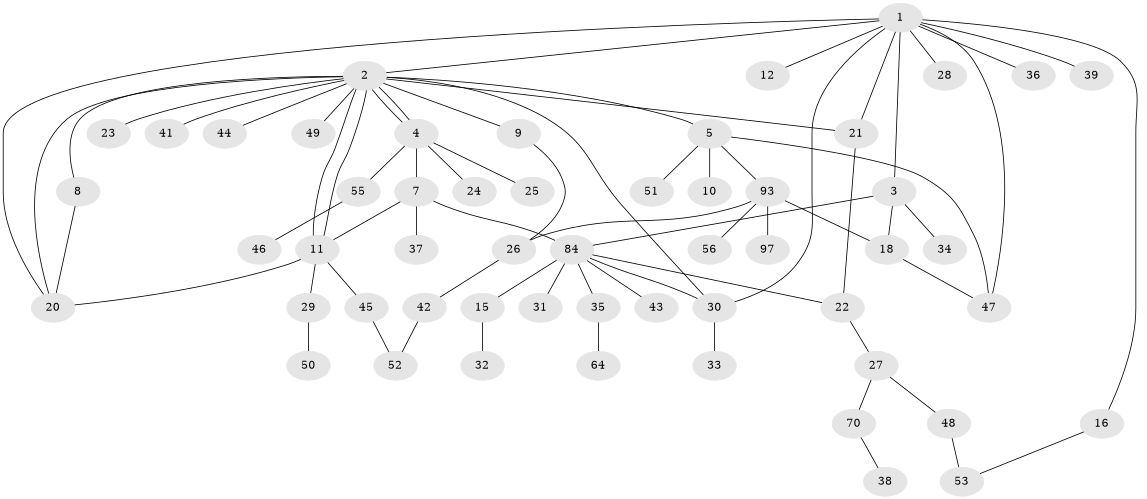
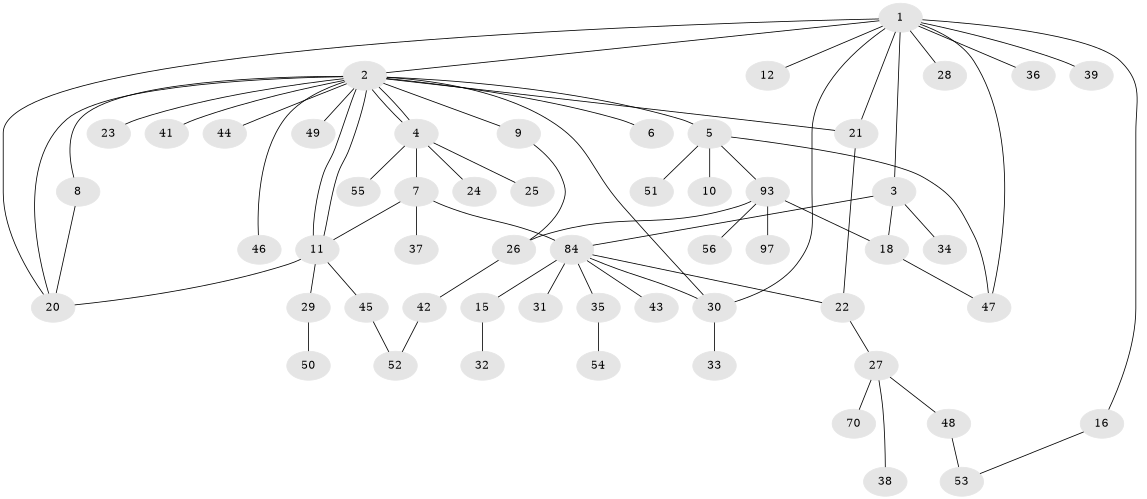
node "6": added
edge "55" -- "46": now "2" -- "46"
node "64": label "64" -> "54"
edge "70" -- "38": now "27" -- "38"
